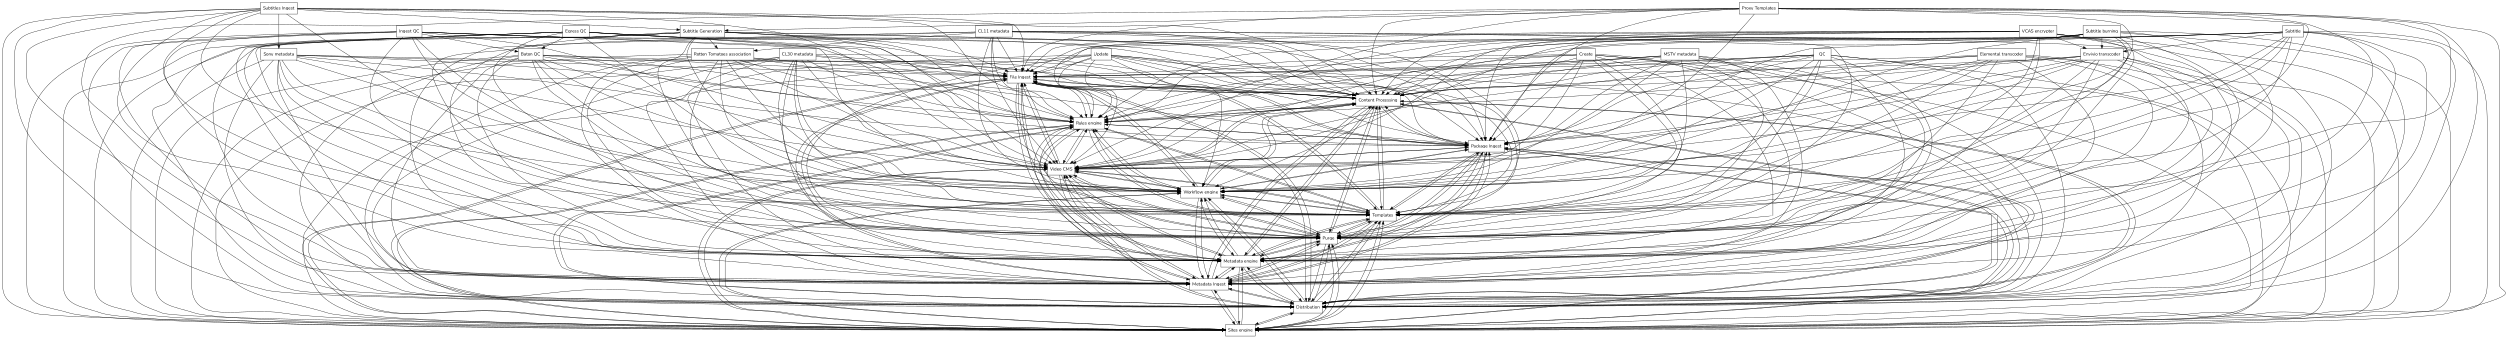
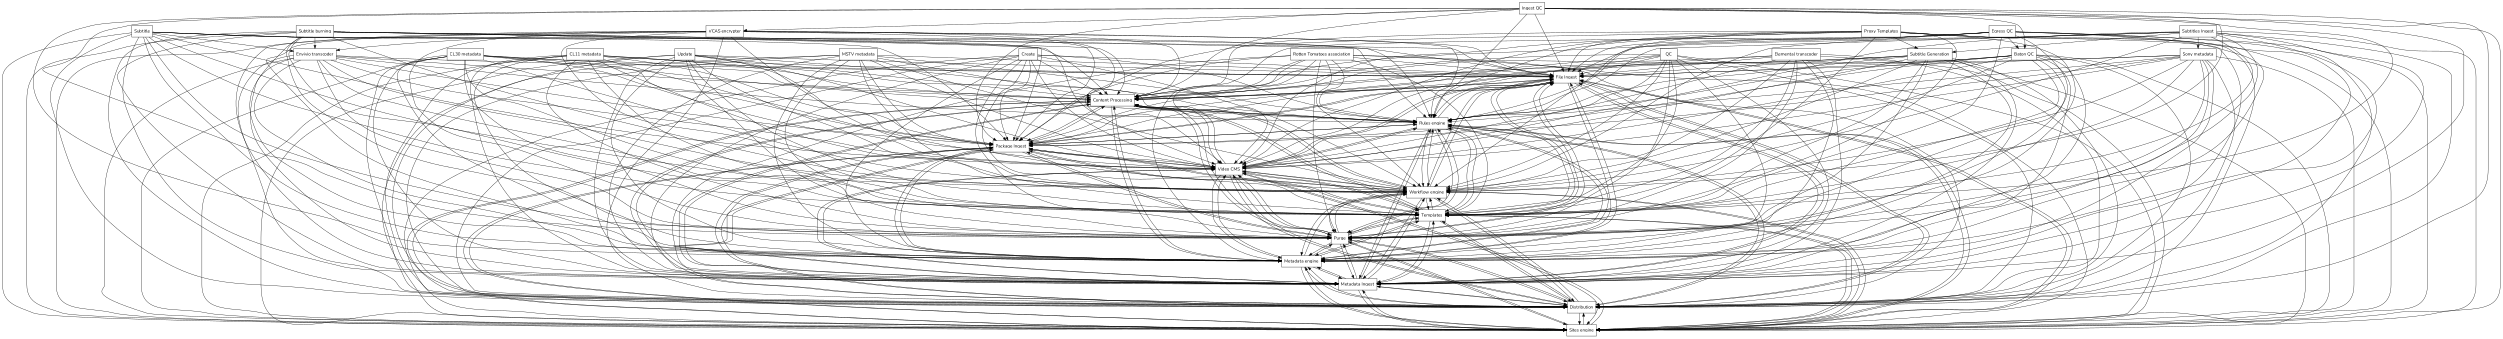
edge "CL11 metadata" -> "Rotten Tomatoes association": now "CL11 metadata" -> "Sites engine"
edge "Subtitle Generation" -> "Rotten Tomatoes association": now "Subtitle Generation" -> "Distribution"
edge "Ingest QC" -> "Video CMS": now "Ingest QC" -> "VCAS encrypter"
